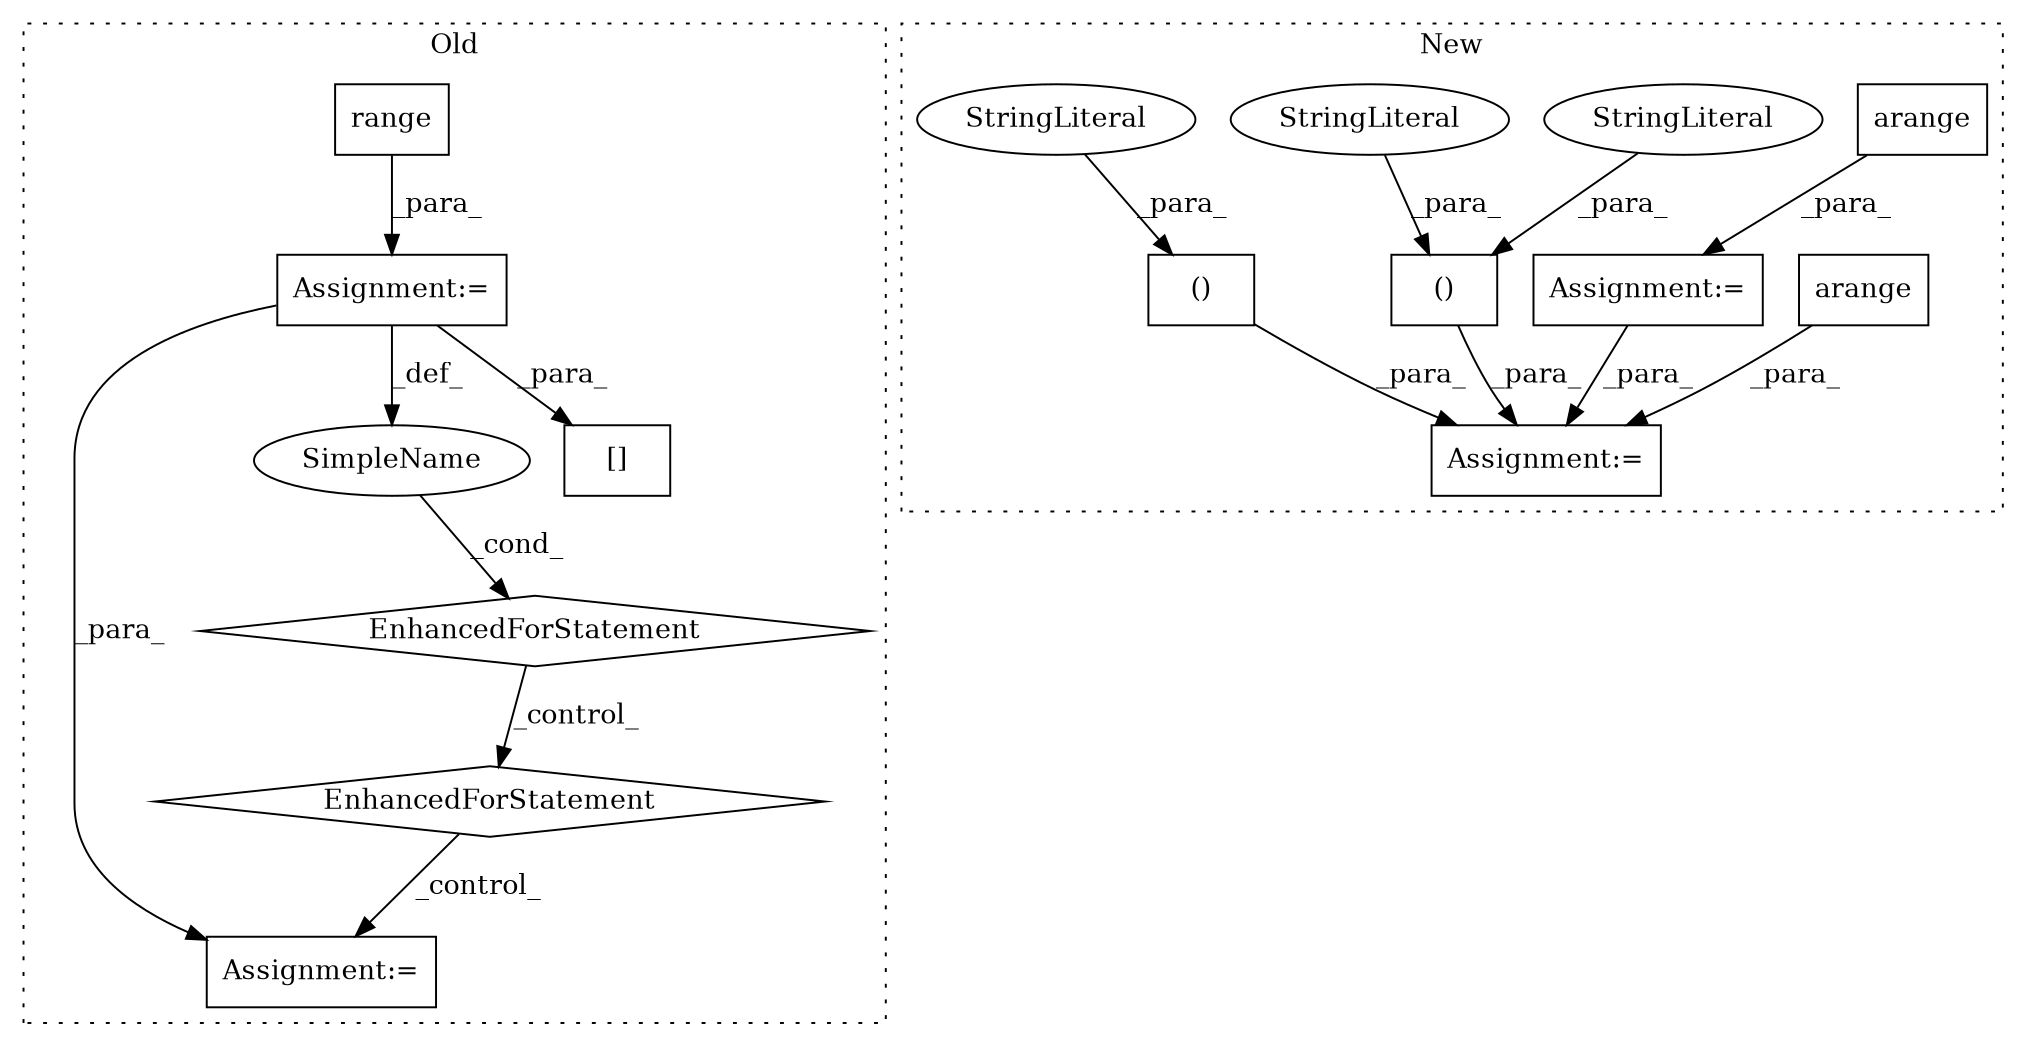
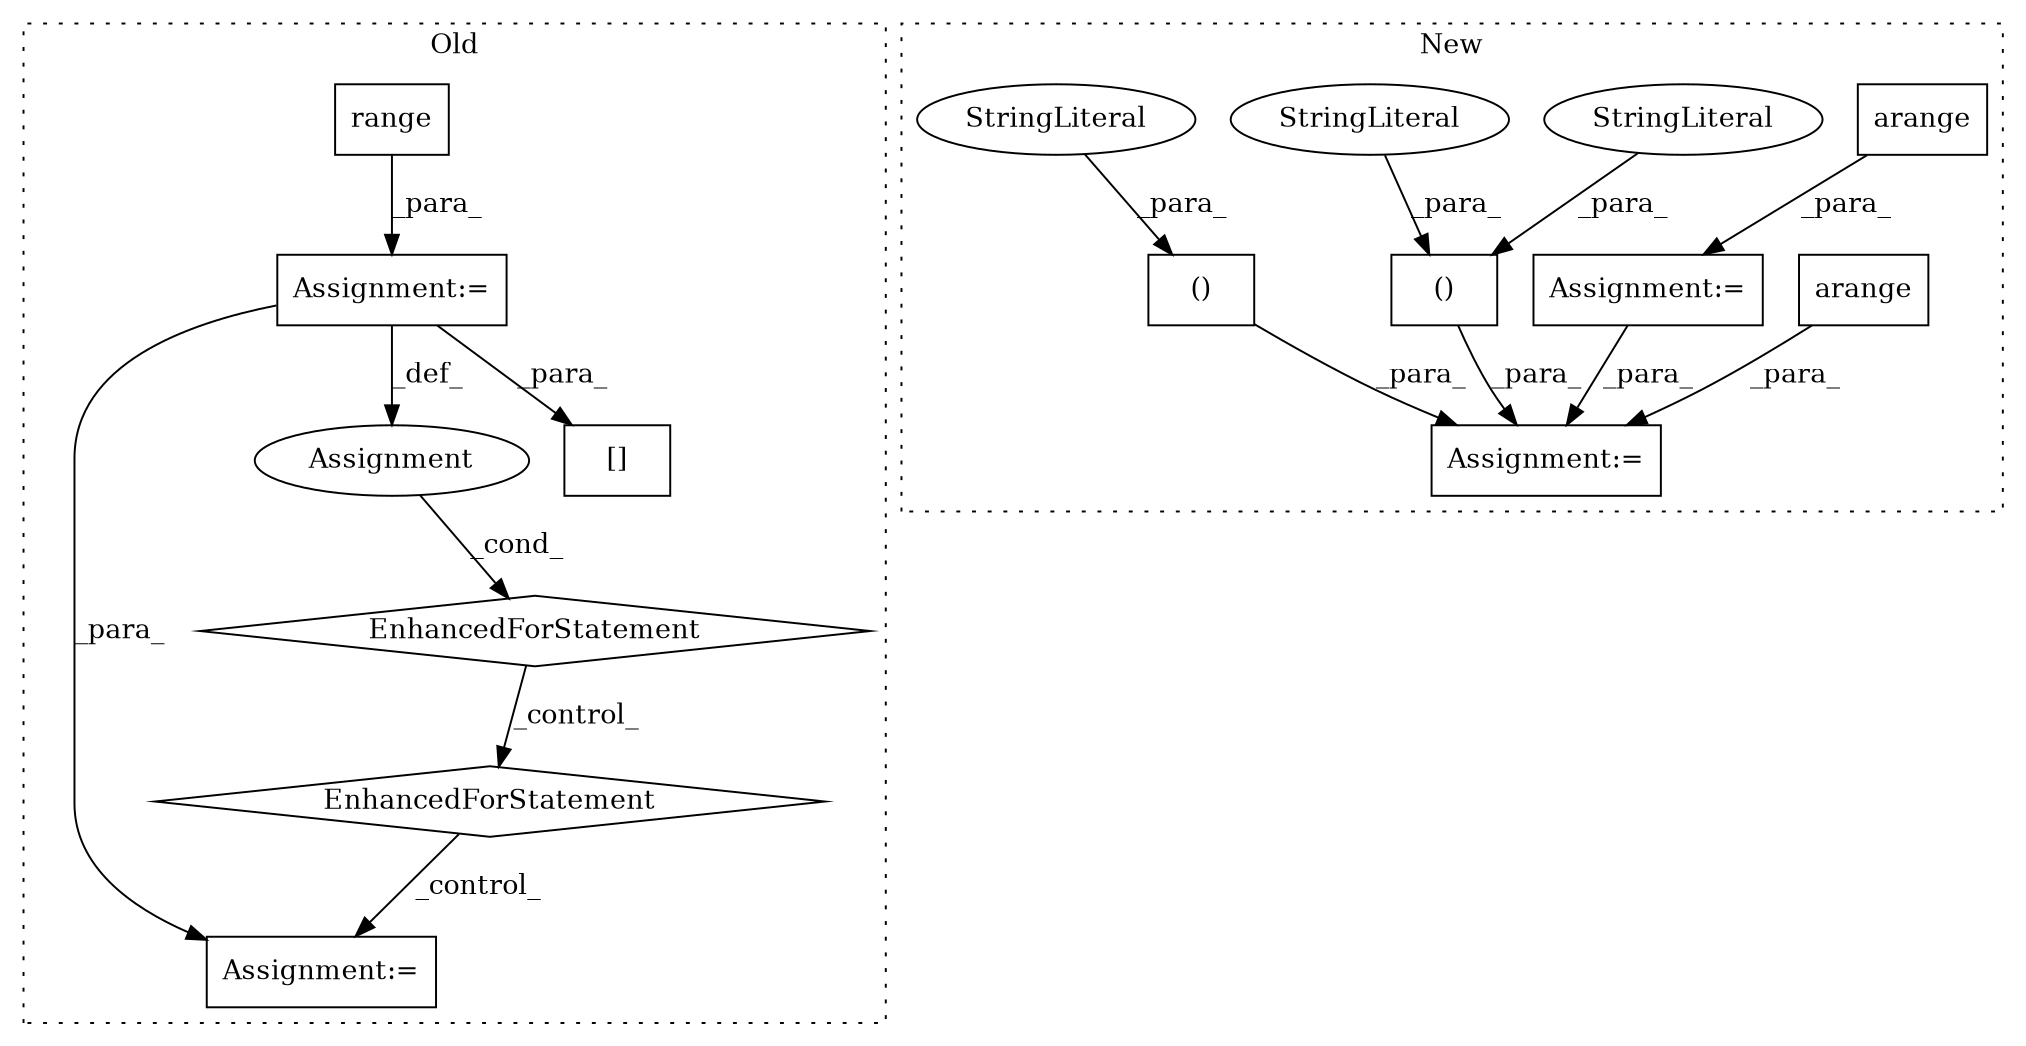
node "SimpleName": label "SimpleName" -> "Assignment"
